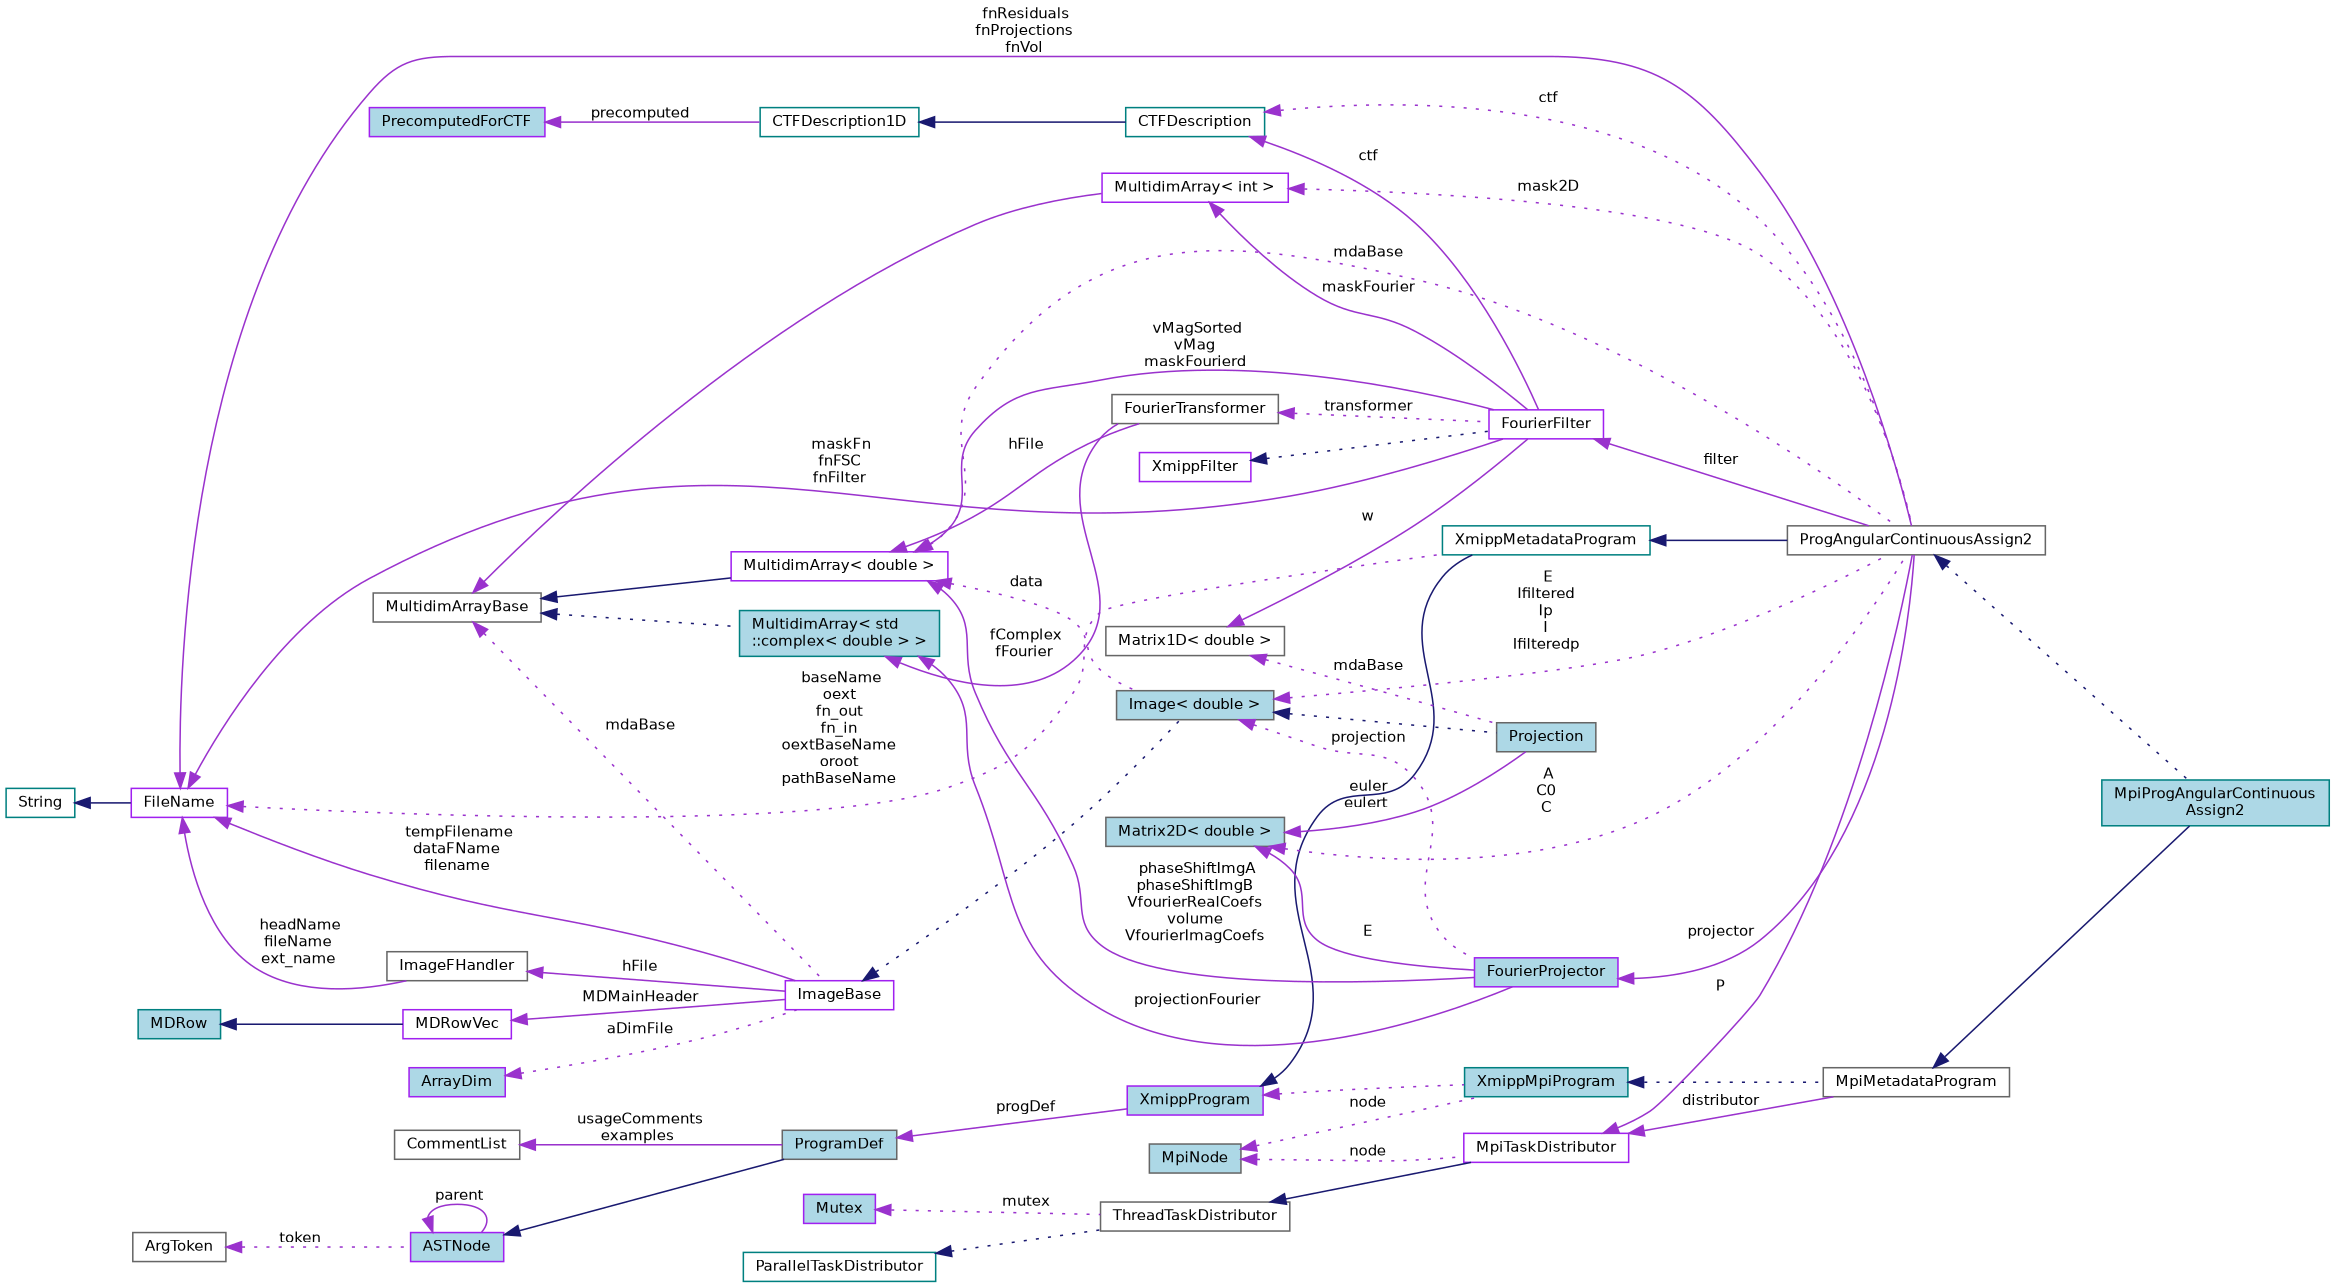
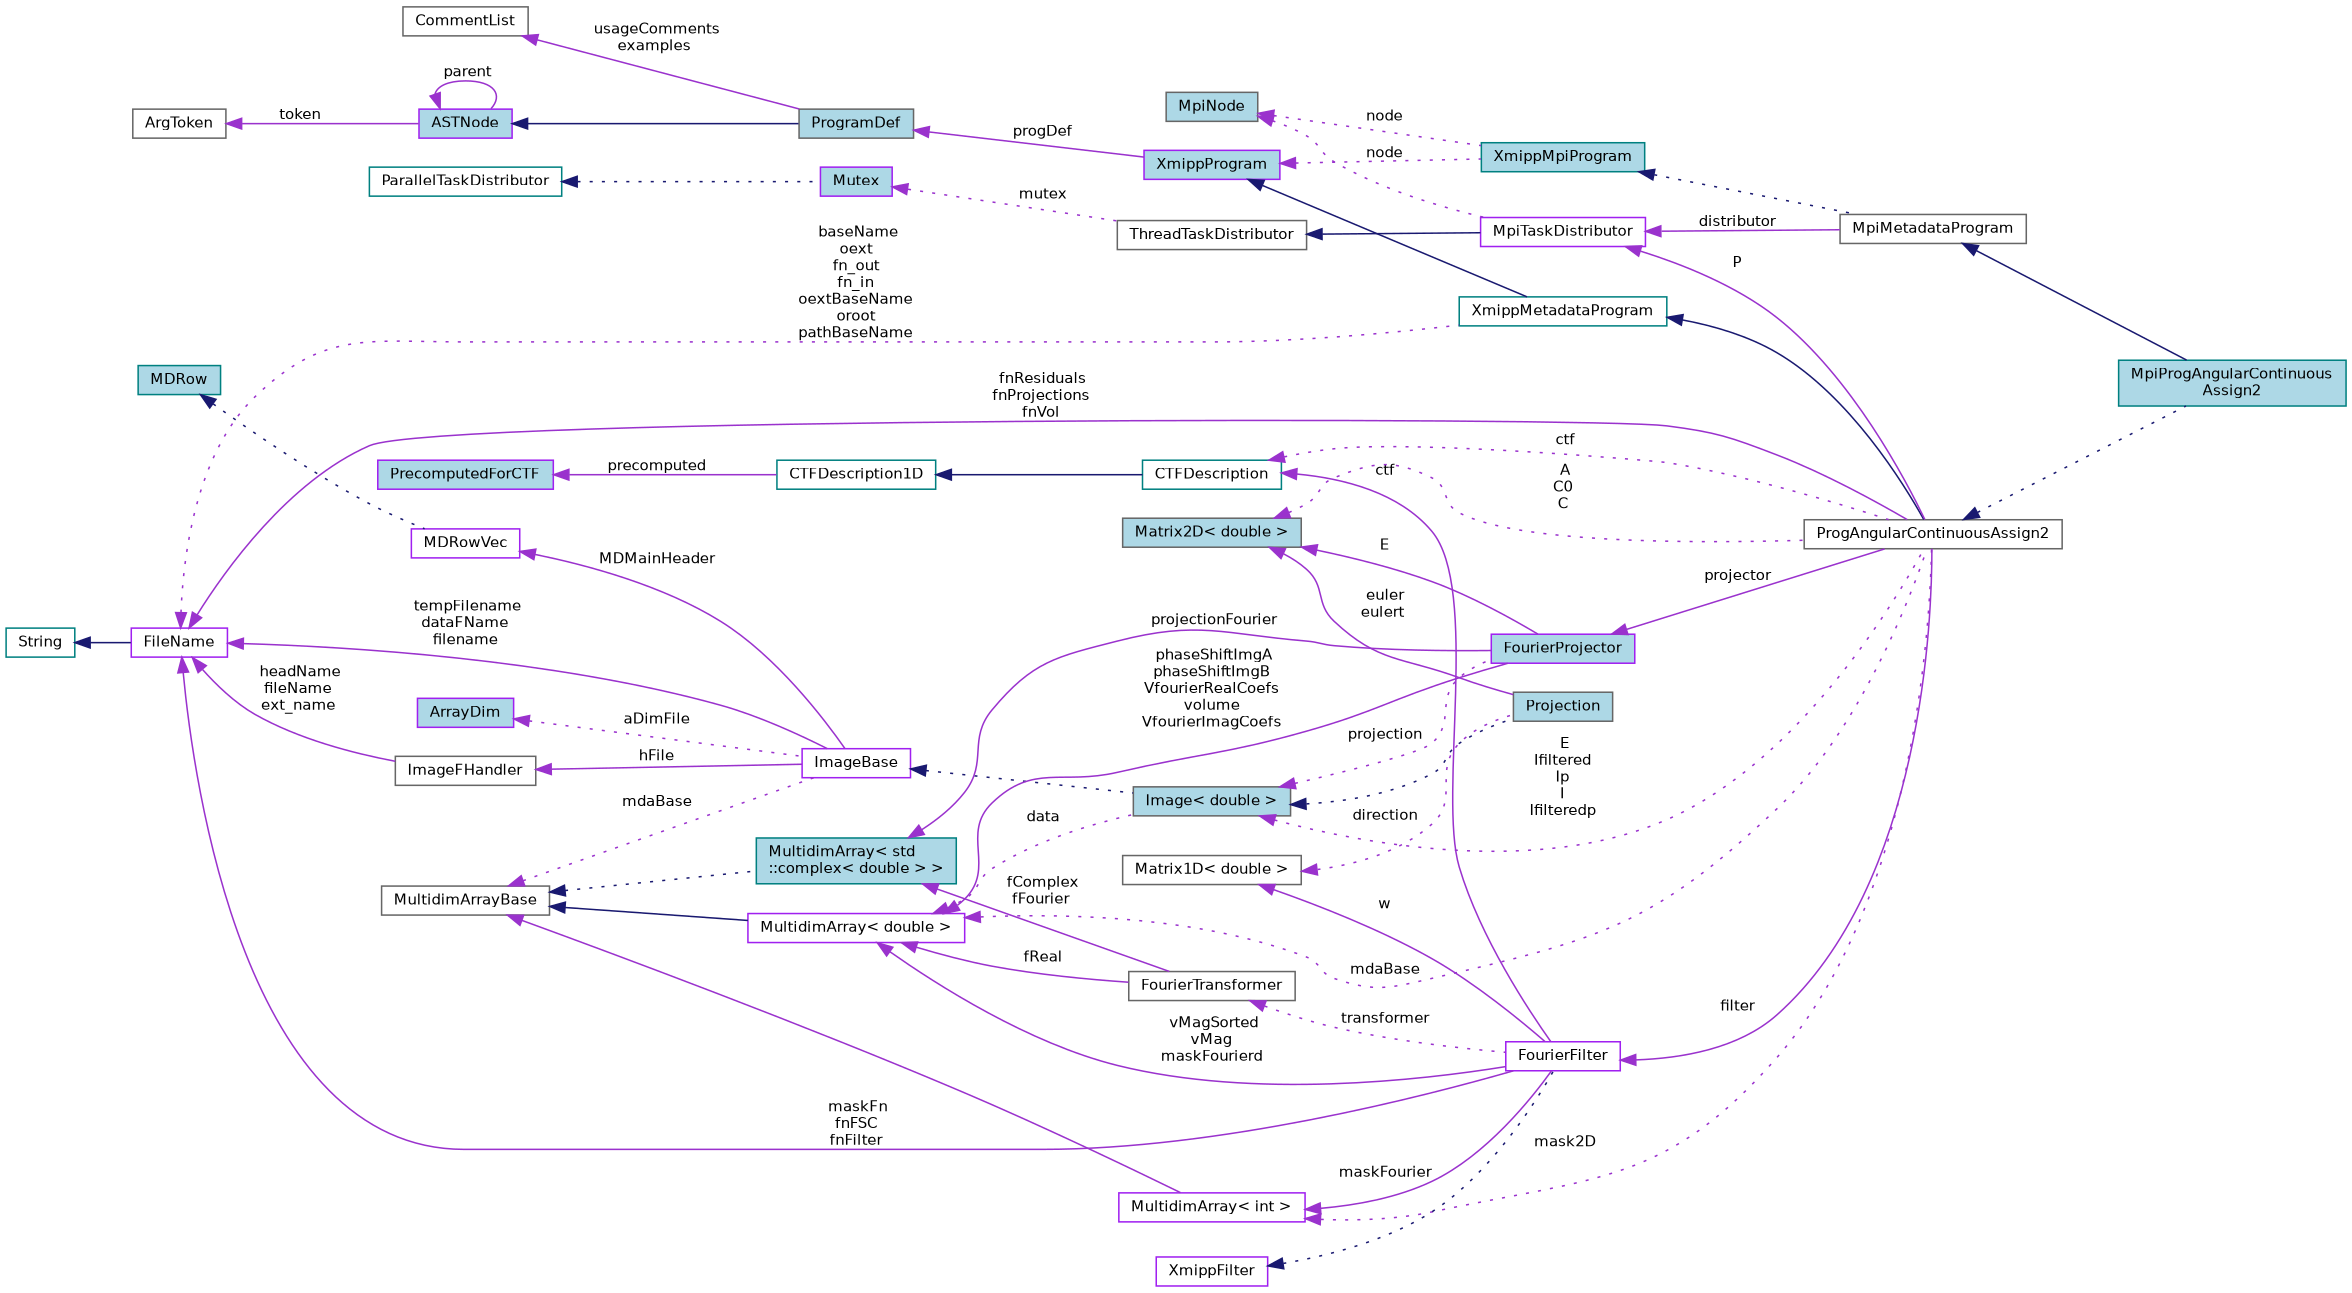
edge "FourierTransformer" -> "MultidimArray< double >": label " hFile" -> " fReal"
edge "Projection" -> "Matrix1D< double >": label " mdaBase" -> " direction"
edge "MDRowVec" -> "MDRow": style solid -> dotted
edge "ThreadTaskDistributor" -> "ParallelTaskDistributor": now "Mutex" -> "ParallelTaskDistributor"
edge "ASTNode" -> "ArgToken": style dotted -> solid
